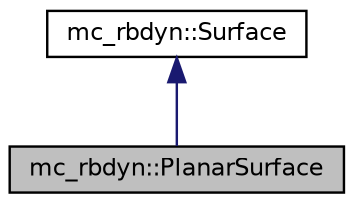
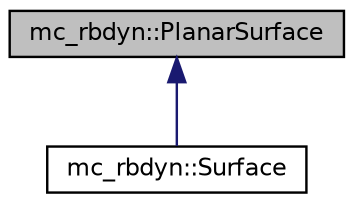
edge "mc_rbdyn::PlanarSurface" -> "mc_rbdyn::Surface": reversed
